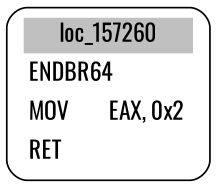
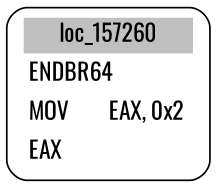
node "loc_157260": text "RET" -> "EAX"
